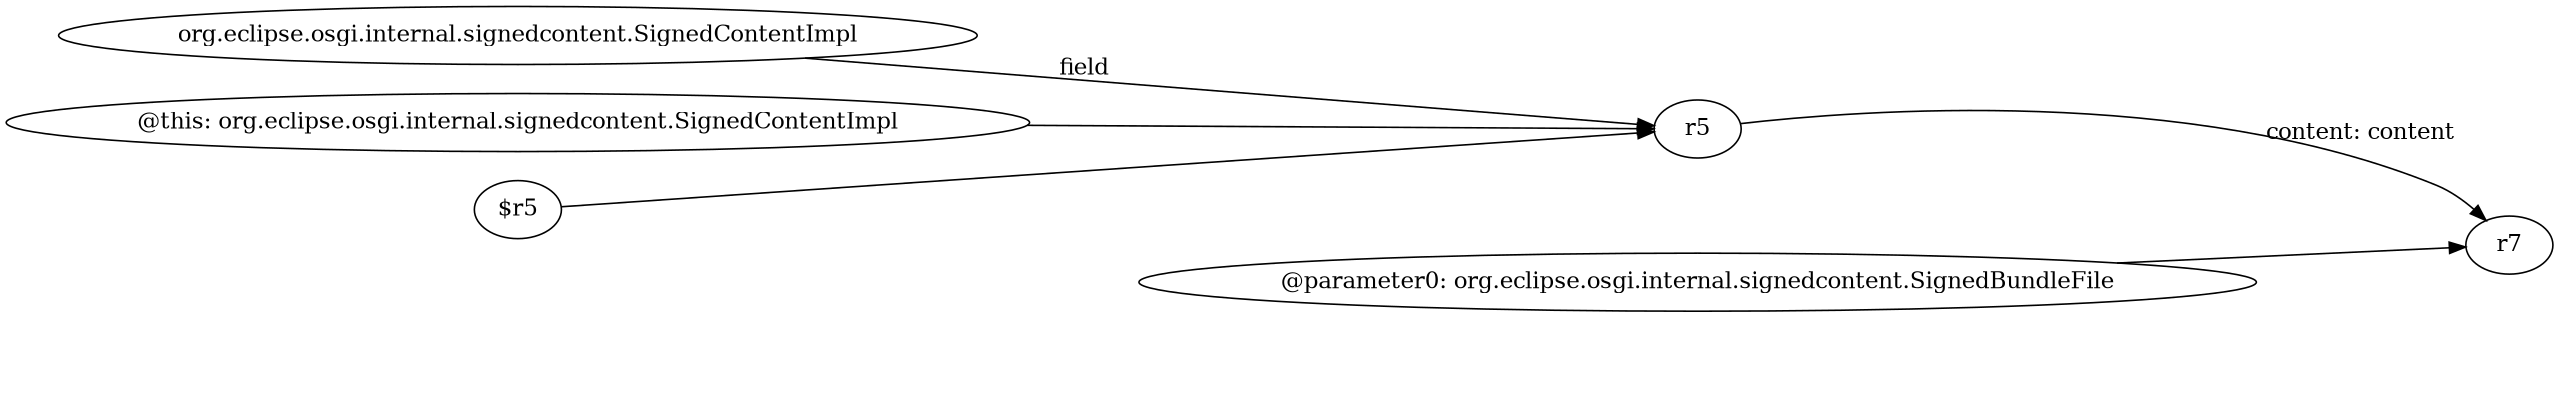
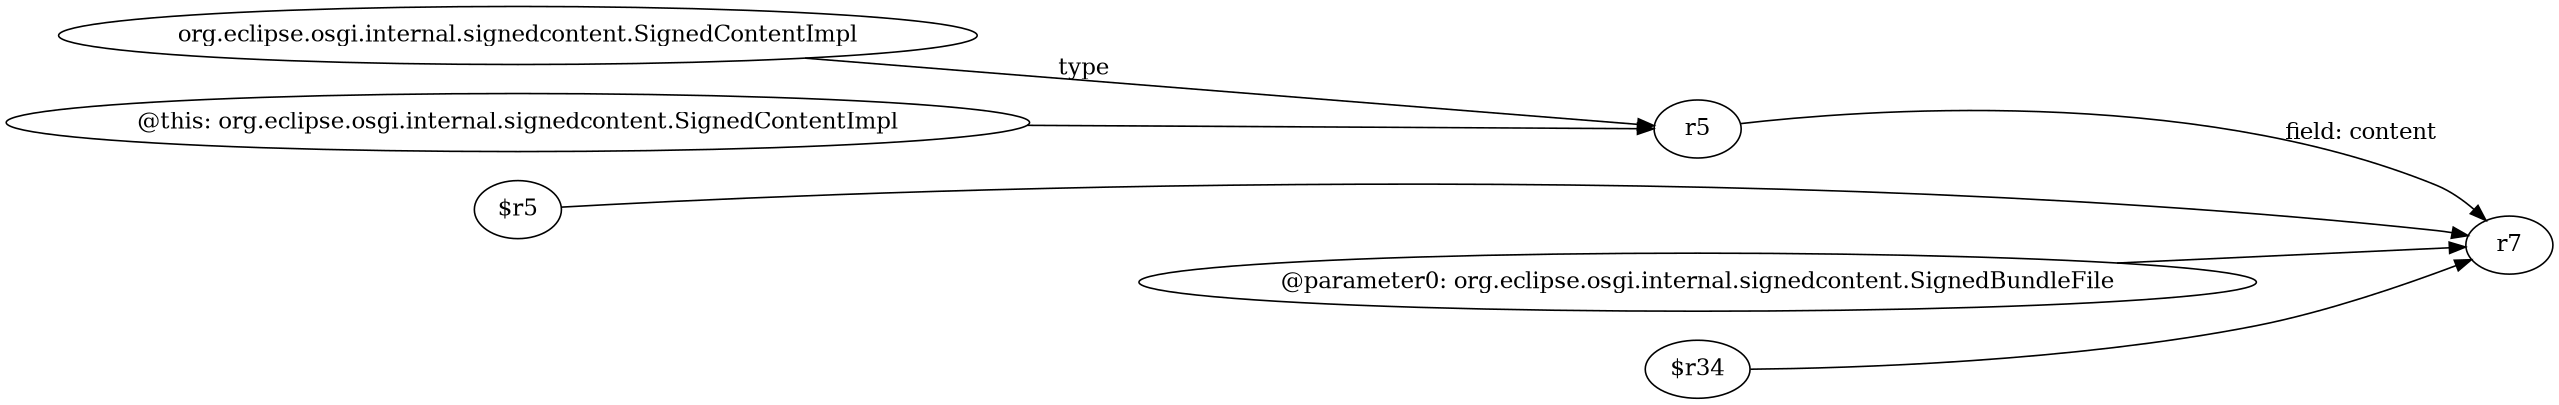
edge "org.eclipse.osgi.internal.signedcontent.SignedContentImpl" -> "r5": label "field" -> "type"
edge "r5" -> "r7": label "content: content" -> "field: content"
edge "$r5" -> "r5": now "$r5" -> "r7"
node "$r34": added
